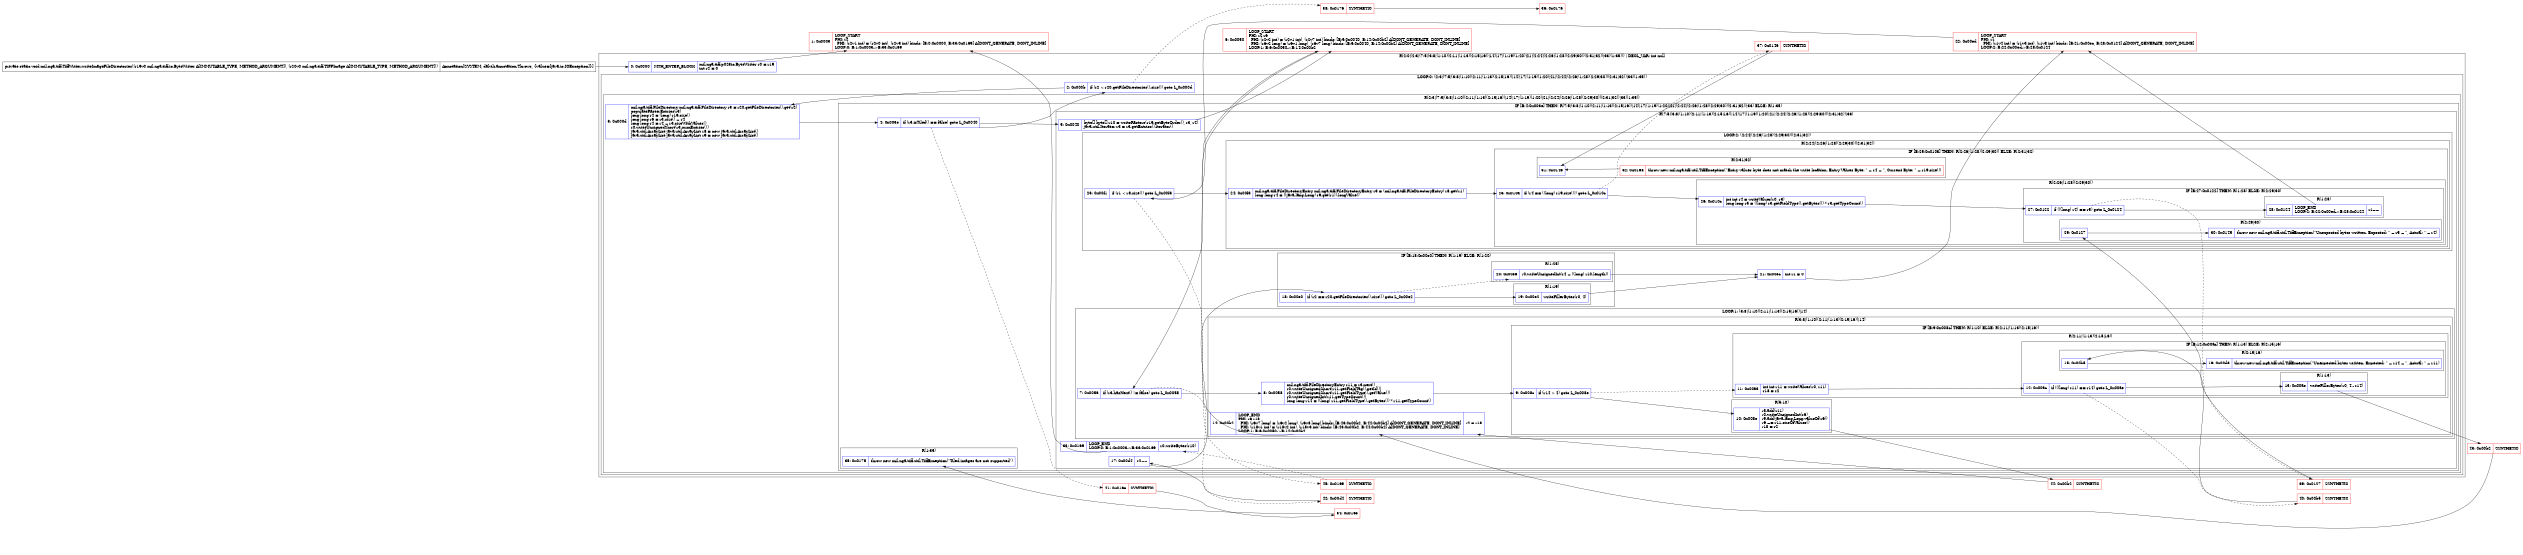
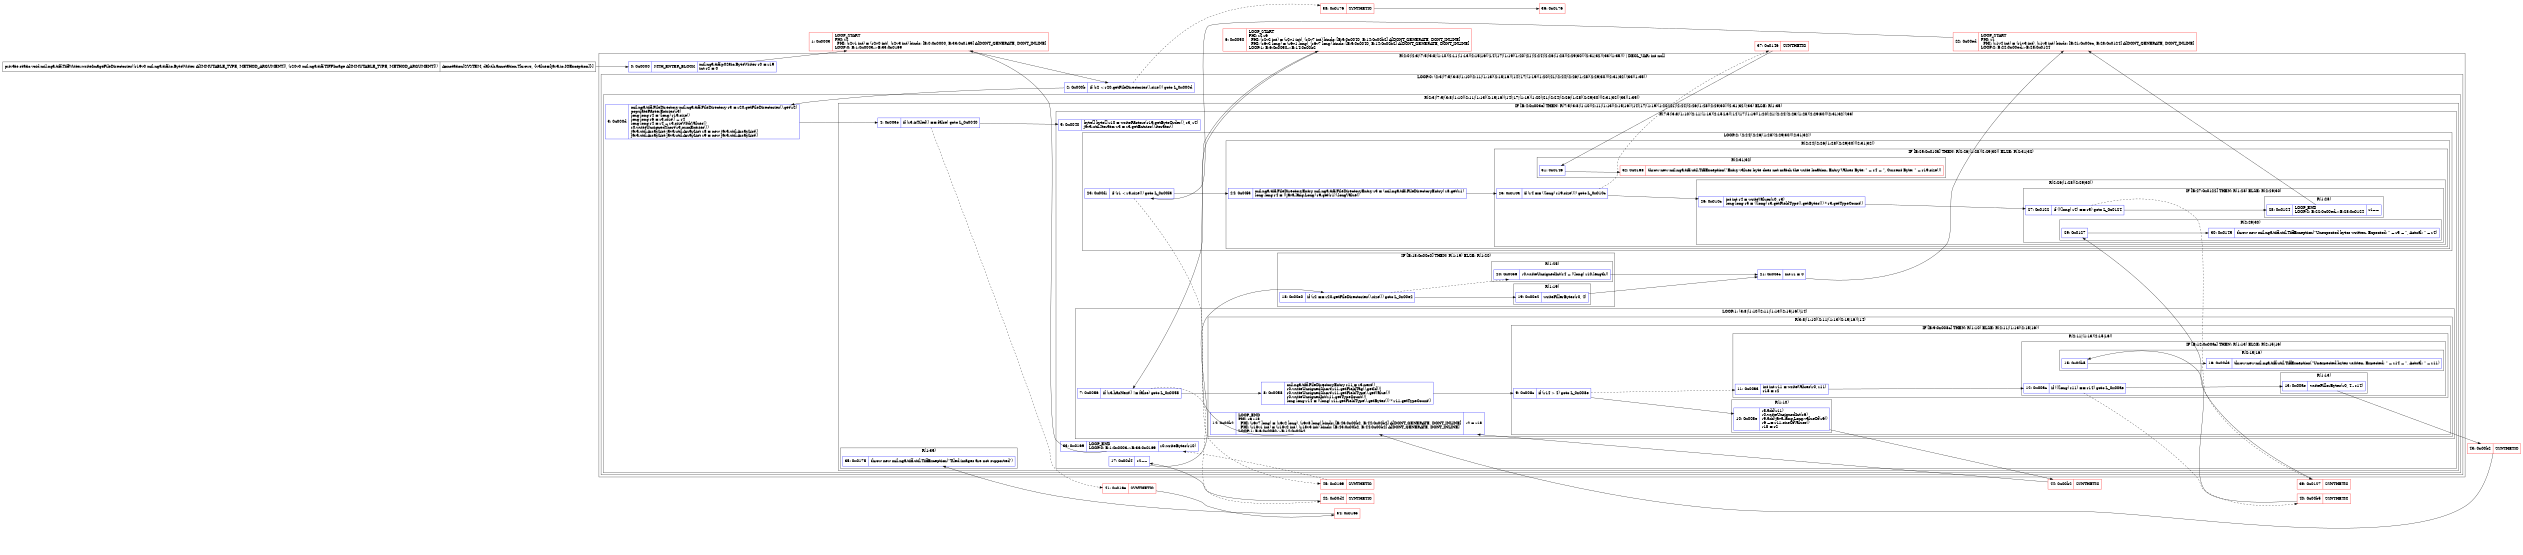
edge "5: 0x0040" -> "6: 0x0050": removed
edge "4: 0x003e" -> "2: 0x000b": now "1: 0x0003" -> "2: 0x000b"
edge "32: 0x0168" -> "31: 0x0146": reversed
cluster "R(5:10)": label "R(5:10)" -> "R(1:10)"
